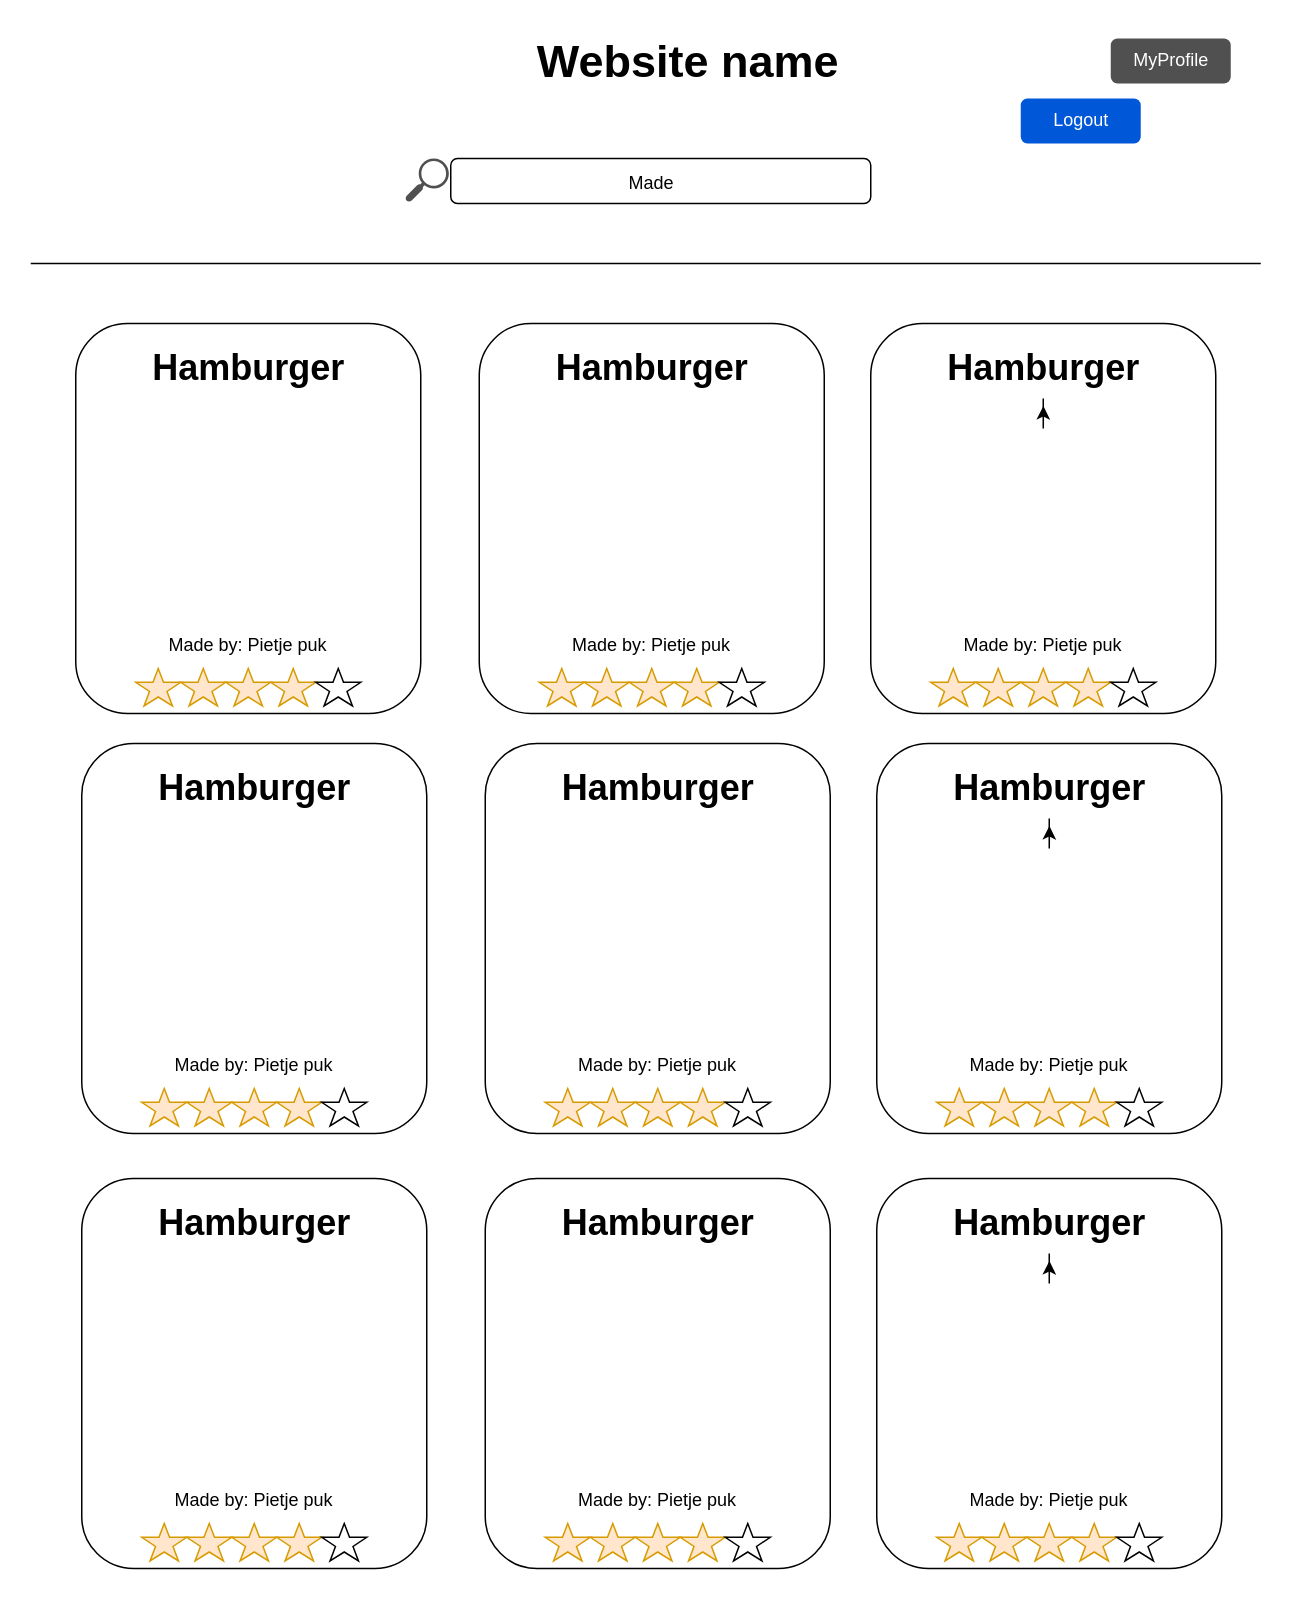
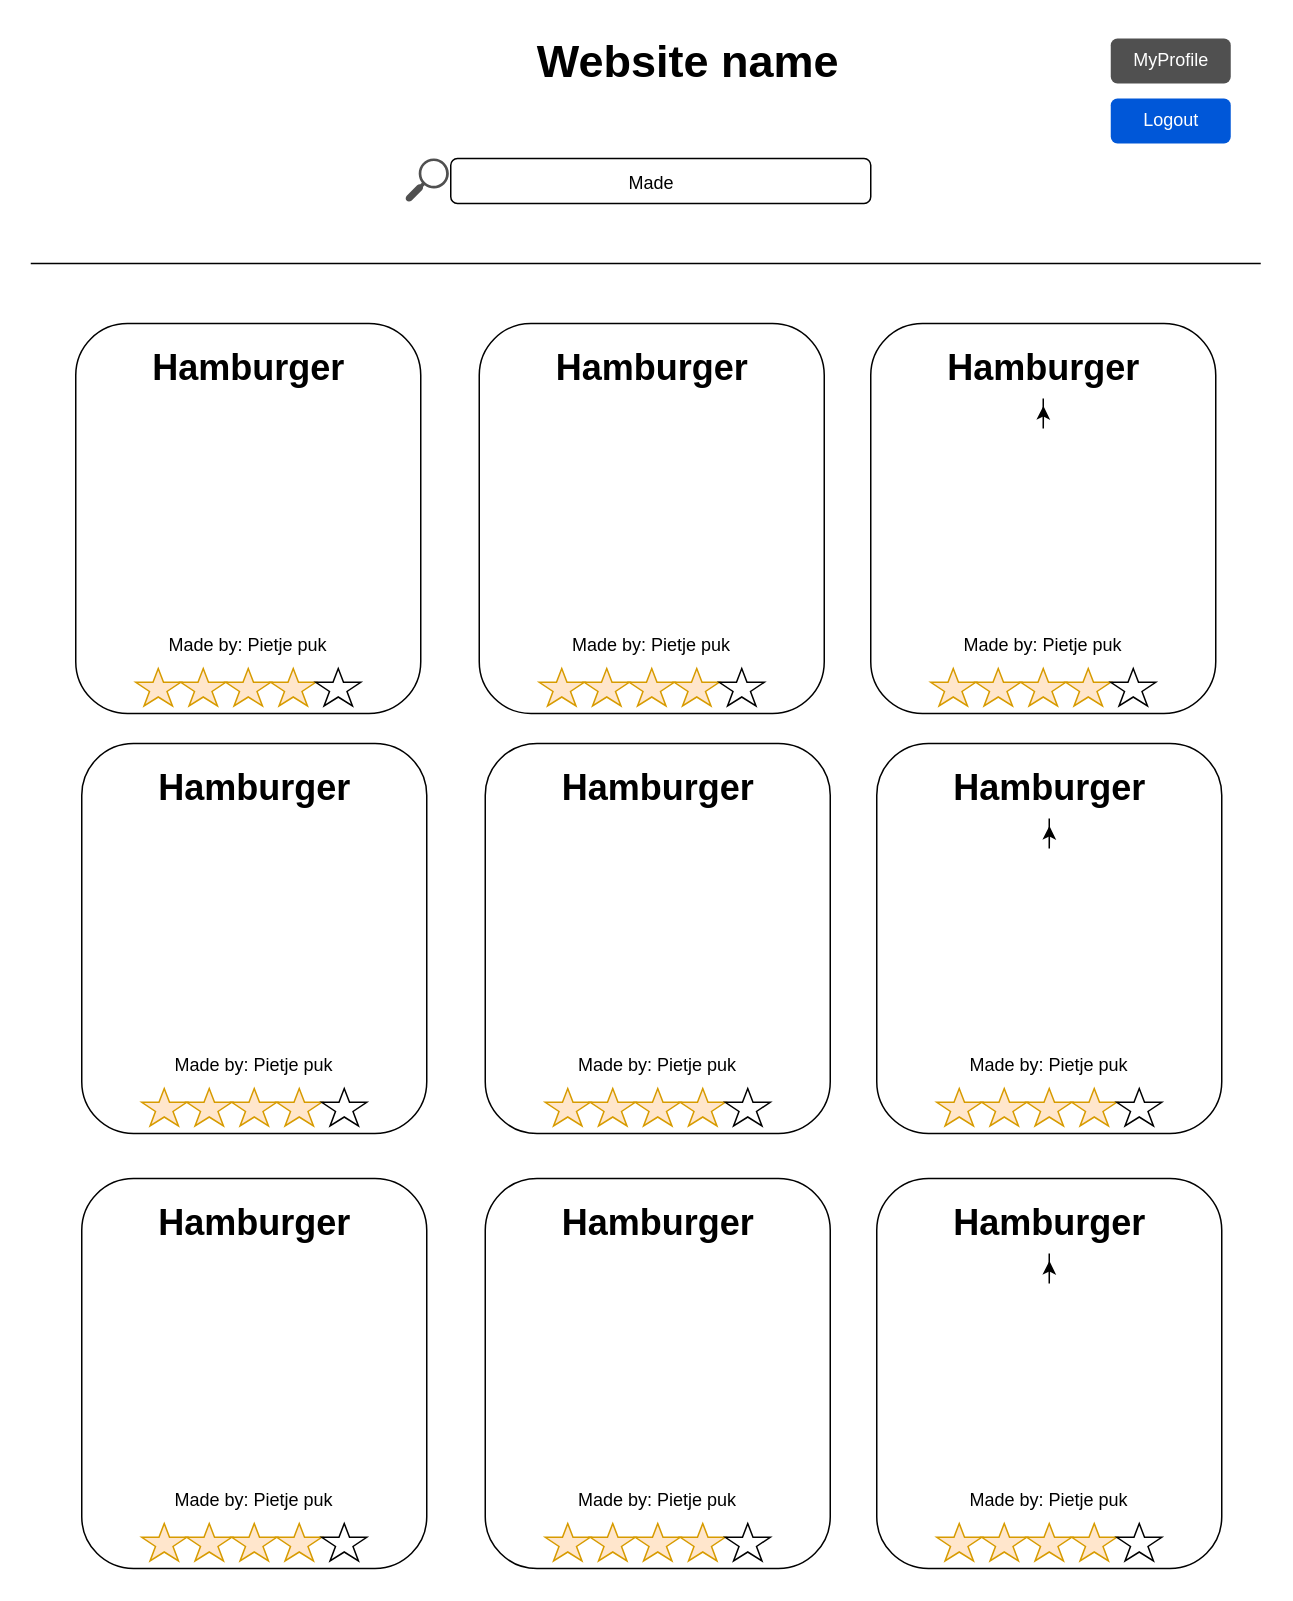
node "Logout": moved (1081, 121) -> (1171, 121)
